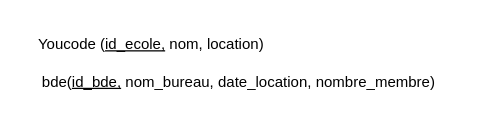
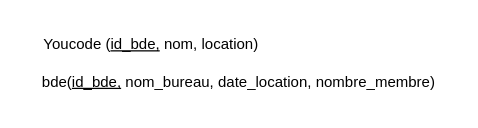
node "Youcode (id_ecole, nom, location)": label "Youcode (id_ecole, nom, location)" -> "Youcode (id_bde, nom, location)"
